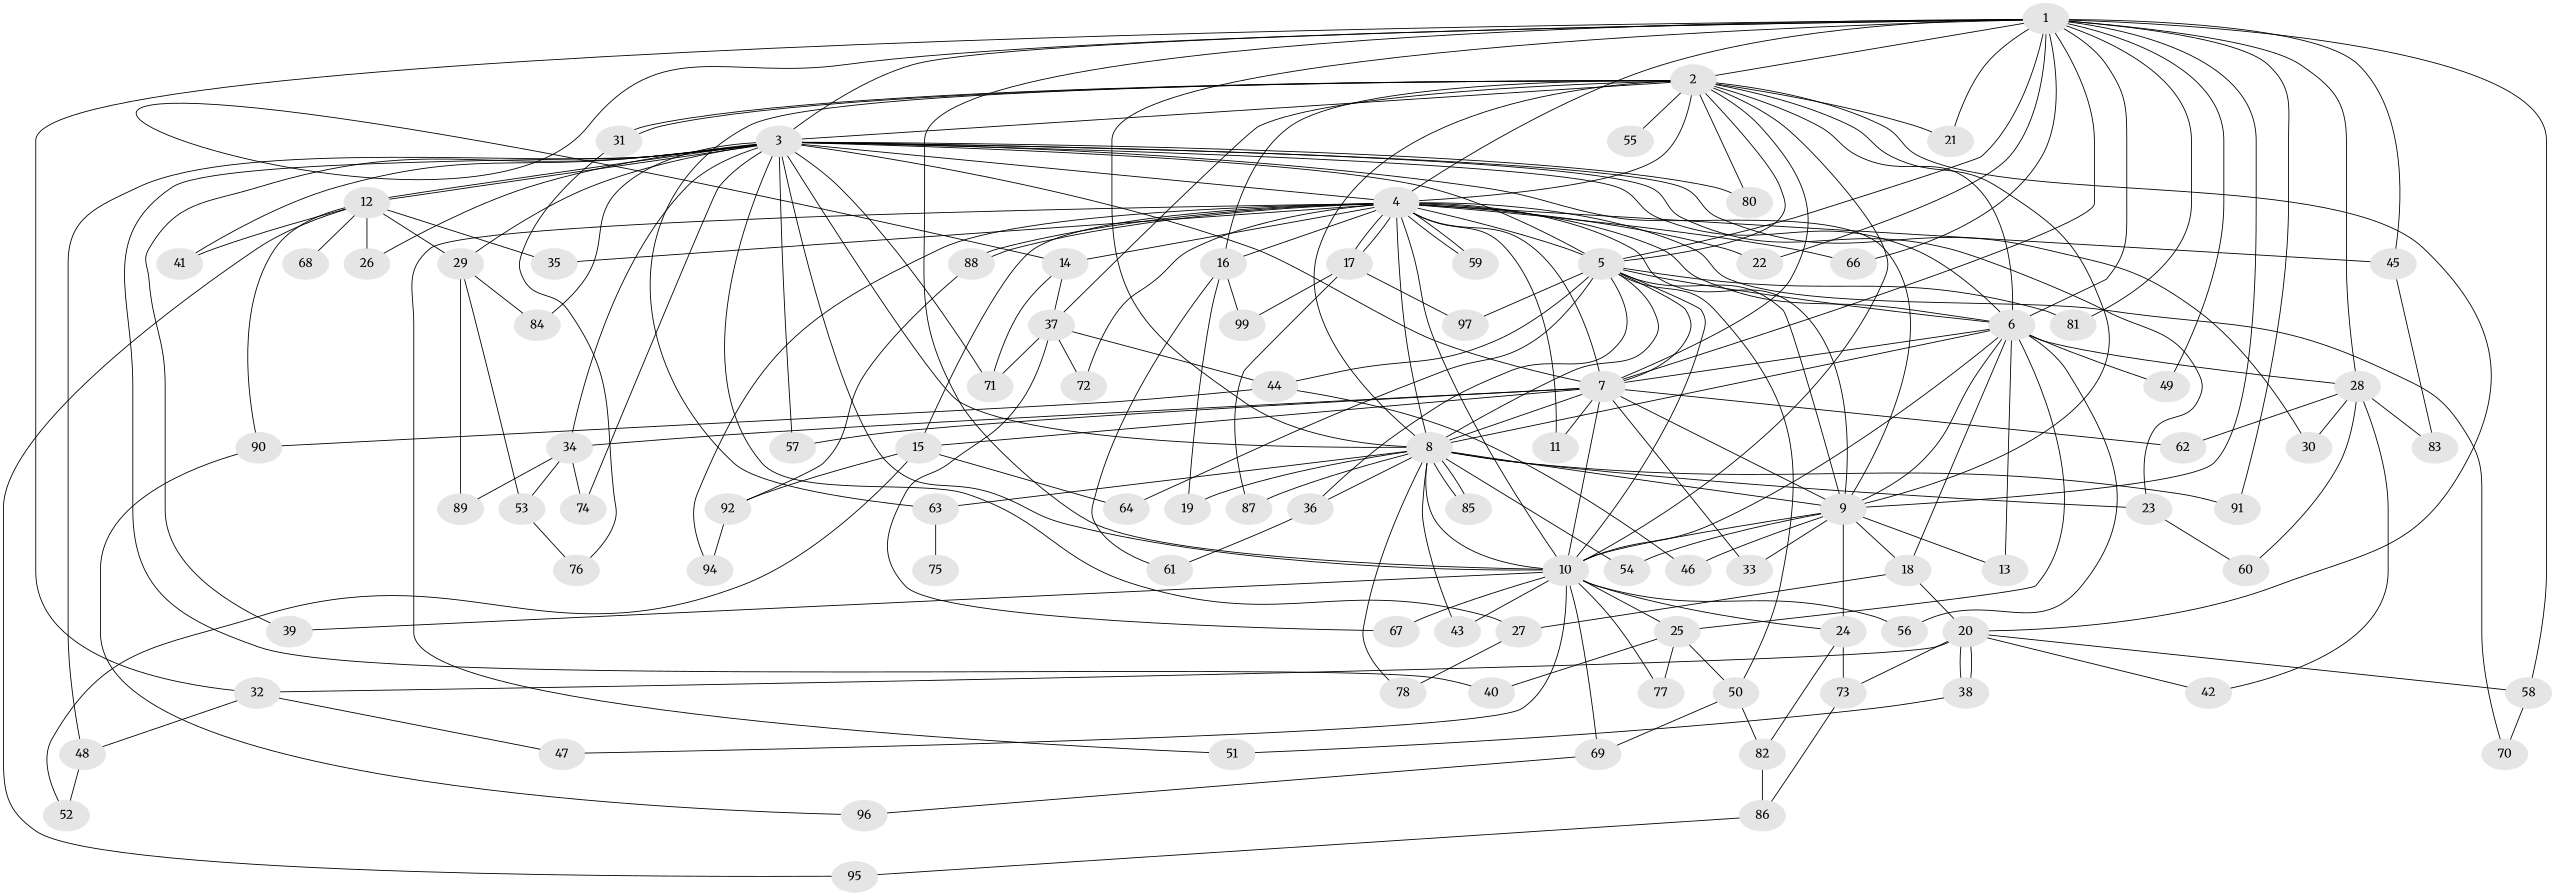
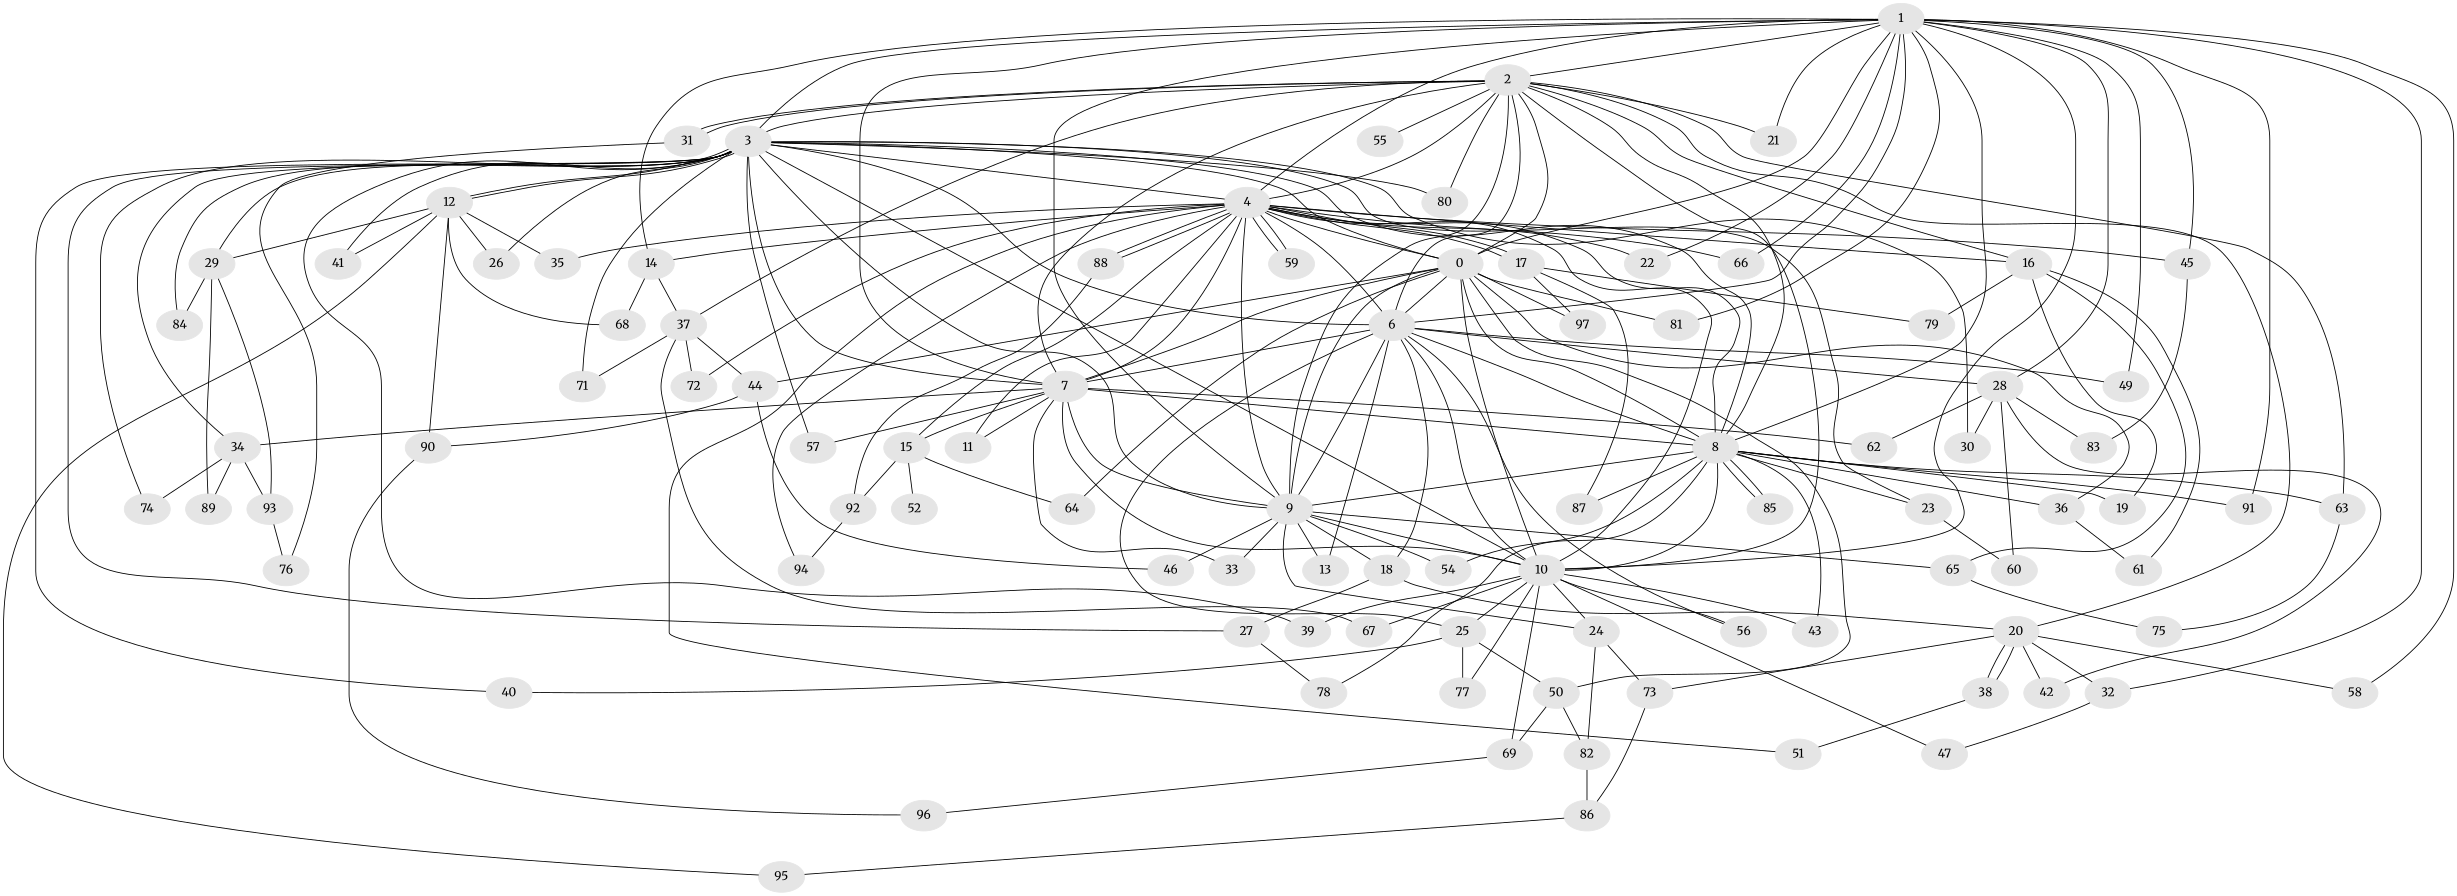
node "5": label "5" -> "0"
edge "14" -- "71": now "14" -- "68"
node "99": label "99" -> "79"
node "53": label "53" -> "93"
node "65": added
node "48": removed
node "70": removed
